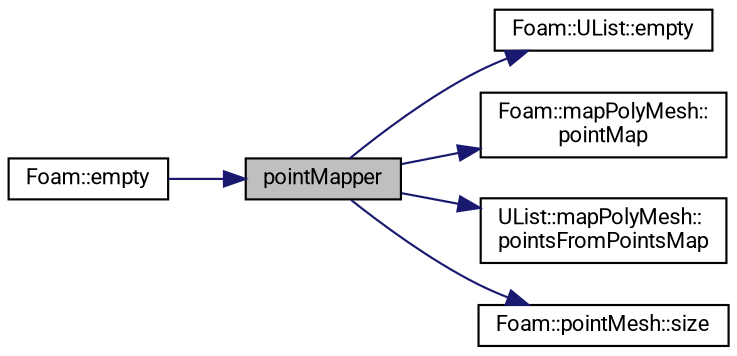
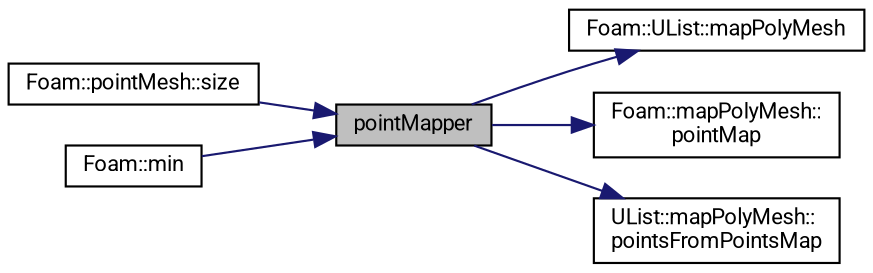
node "Foam::UList::empty": label "Foam::UList::empty" -> "Foam::UList::mapPolyMesh"
node "Foam::empty": label "Foam::empty" -> "Foam::min"
edge "pointMapper" -> "Foam::pointMesh::size": reversed
